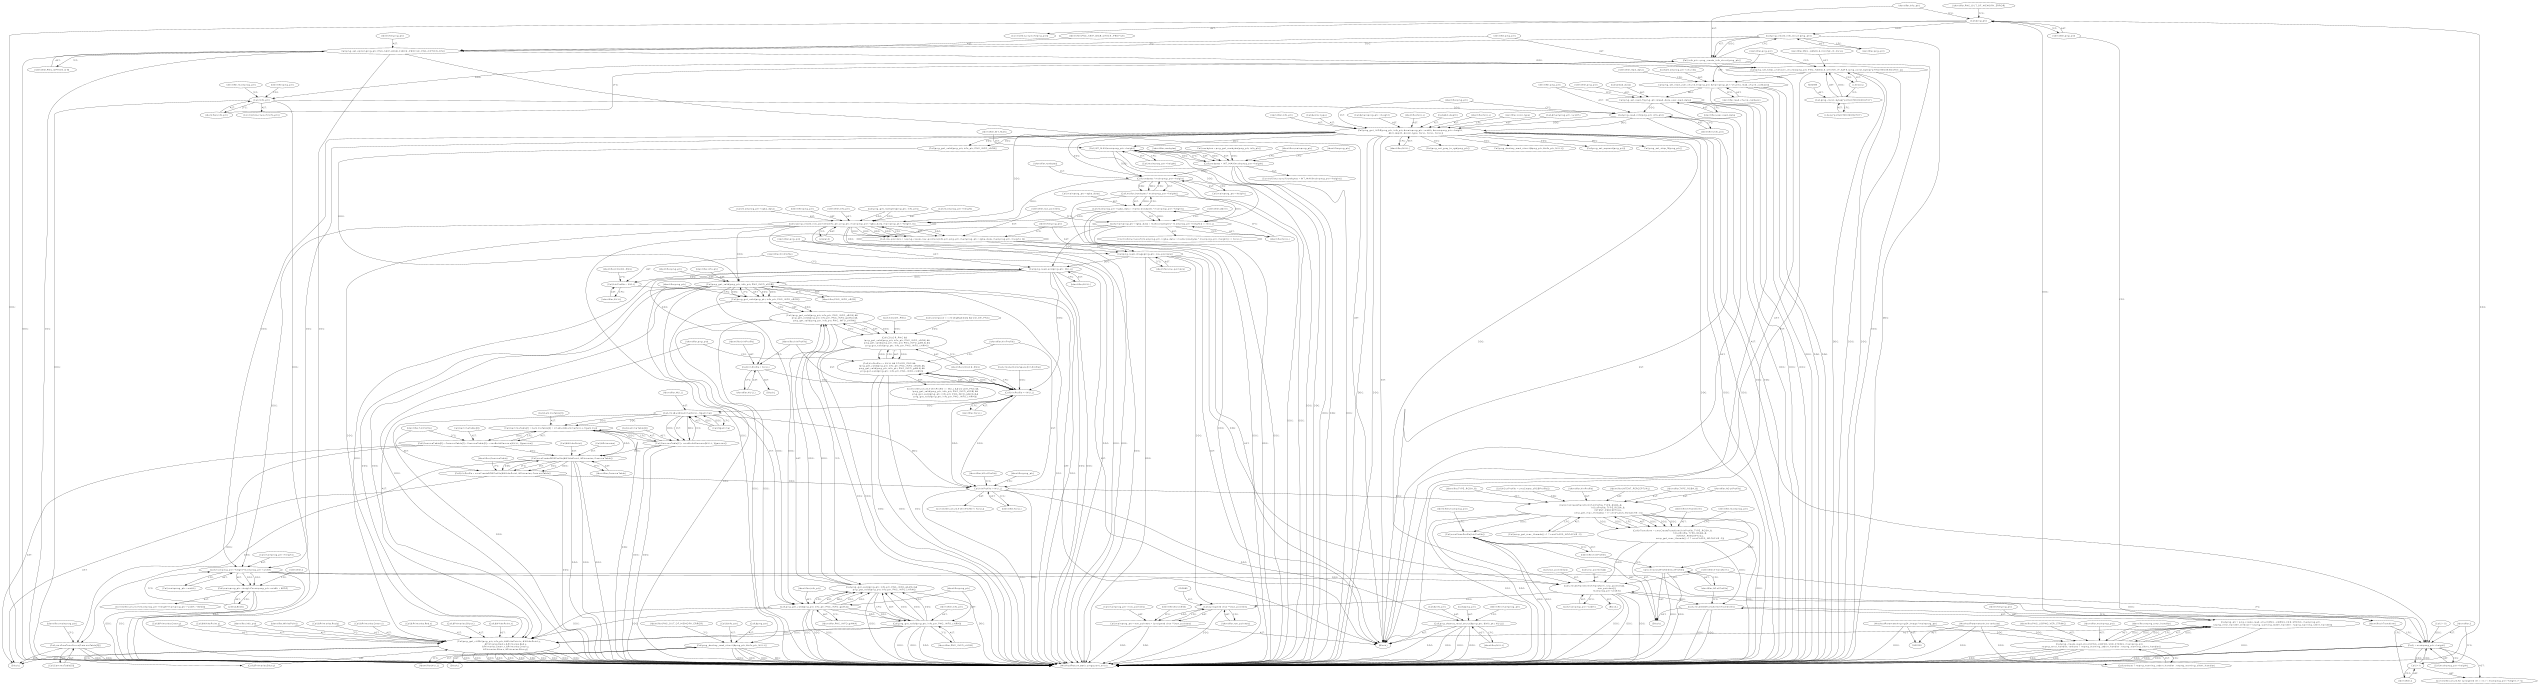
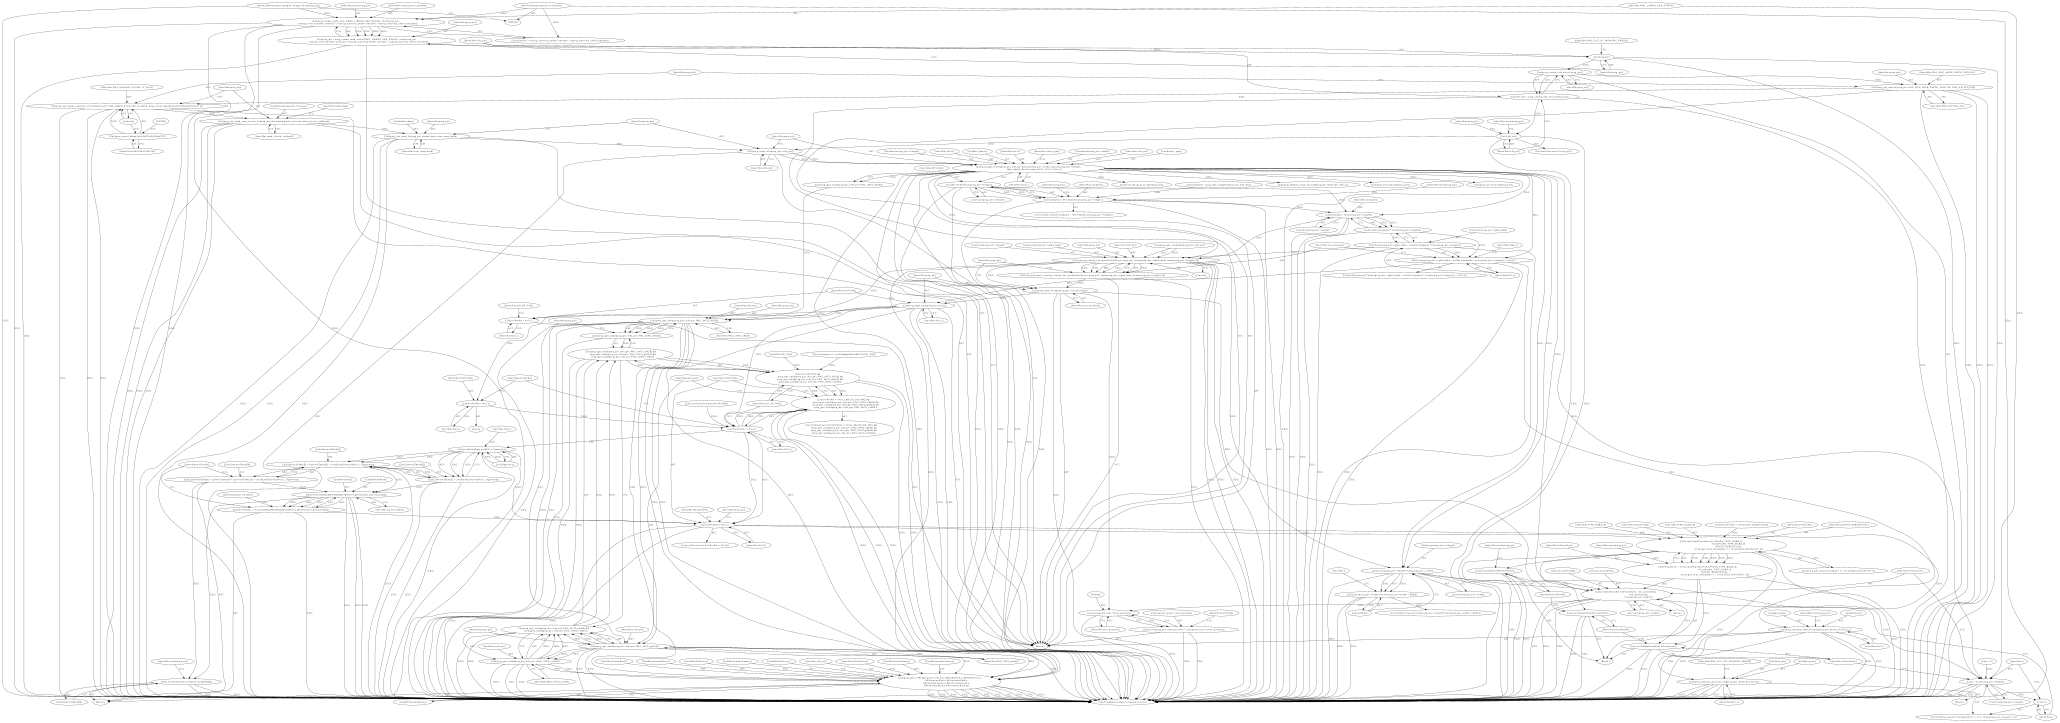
node "(ControlStructure,if (!png_ptr))": removed
edge "(Call,png_create_info_struct(png_ptr))" -> "(MethodReturn,static pngquant_error)": label "DDG: " -> "AST: "
edge "(Call,i++)" -> "(Call,i < mainprog_ptr->height)": now "(Identifier,PNG_LIBPNG_VER_STRING)" -> "(Call,i < mainprog_ptr->height)"
